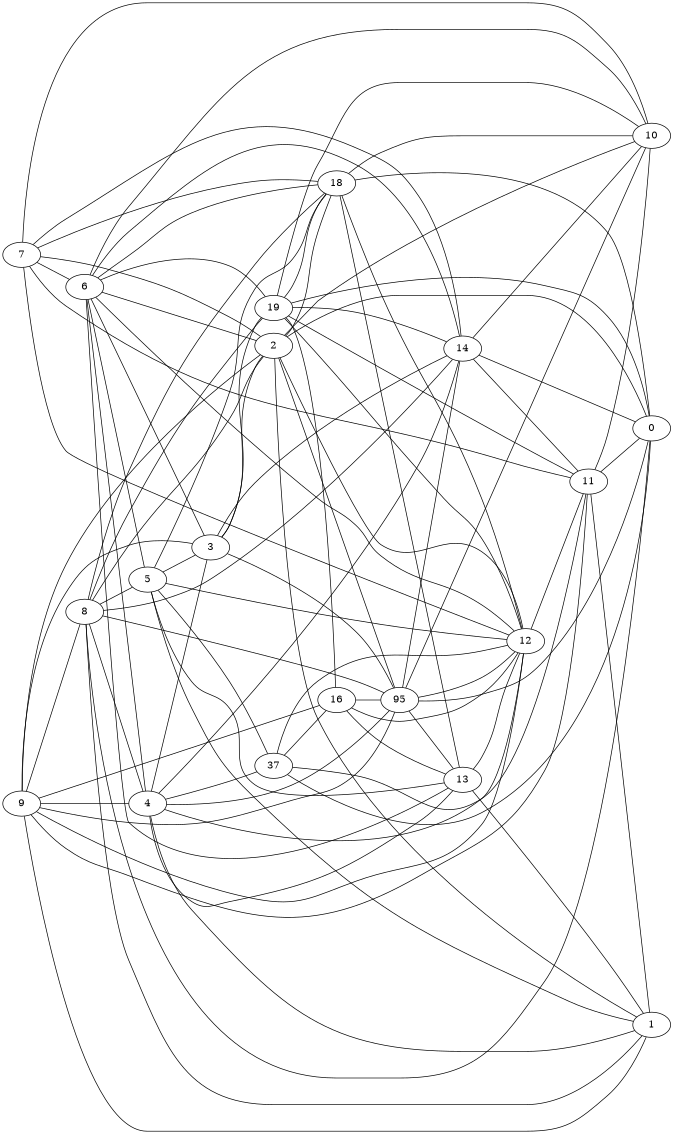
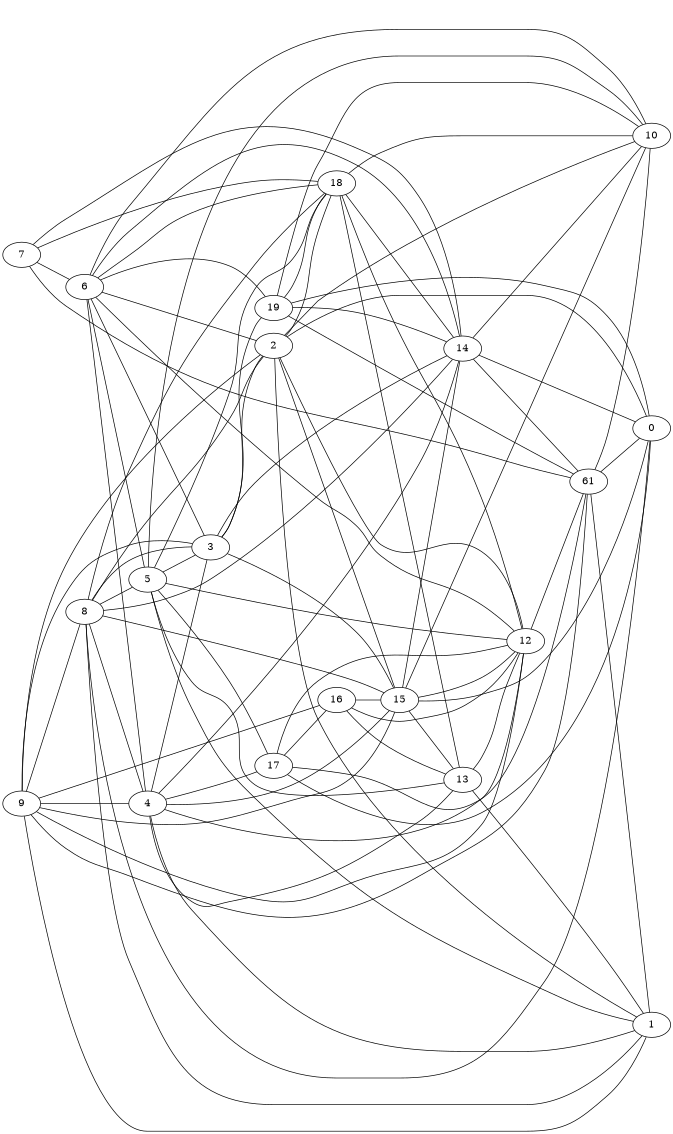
edge "10" -- "7": now "10" -- "5"
edge "18" -- "0": now "18" -- "14"
edge "7" -- "2": removed
edge "19" -- "8": now "3" -- "8"
edge "19" -- "12": removed
node "11": label "11" -> "61"
edge "19" -- "16": removed
edge "7" -- "12": removed
node "95": label "95" -> "15"
edge "6" -- "13": removed
node "37": label "37" -> "17"
